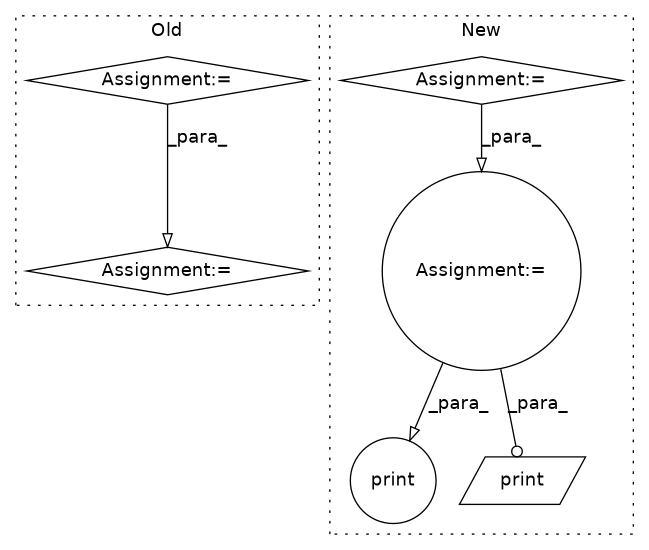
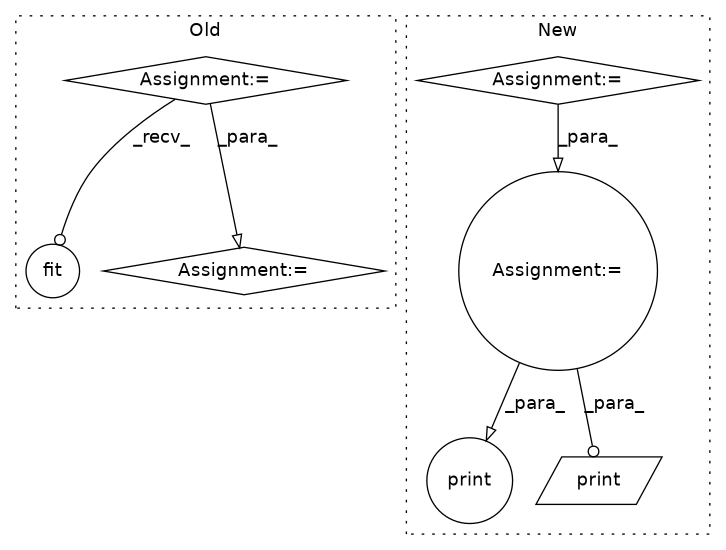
node "fit": added
